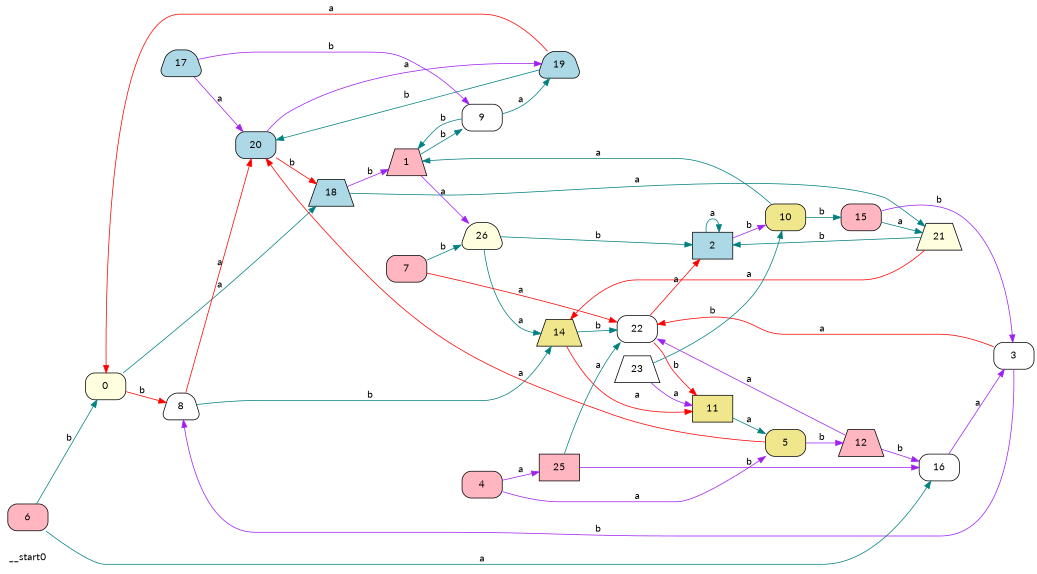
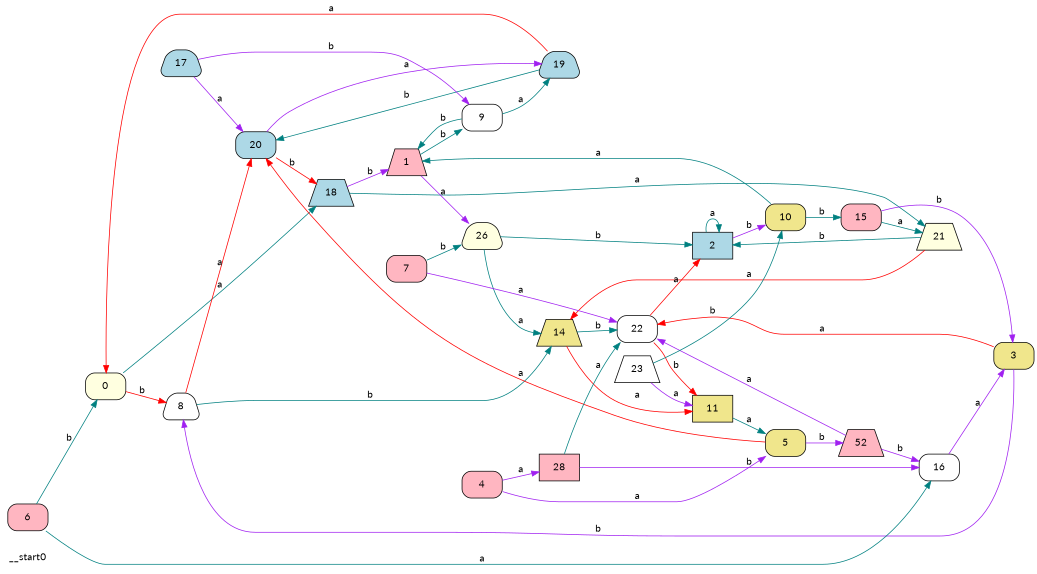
edge "7" -> "22": color red -> purple
node "3": fillcolor white -> khaki
node "12": label "12" -> "52"
node "25": label "25" -> "28"
